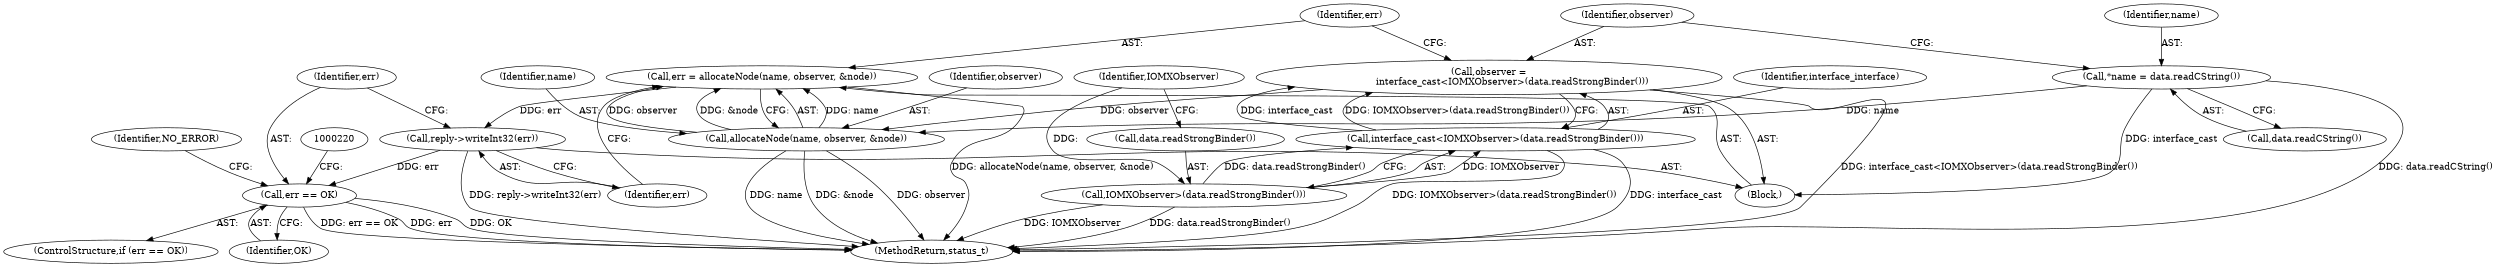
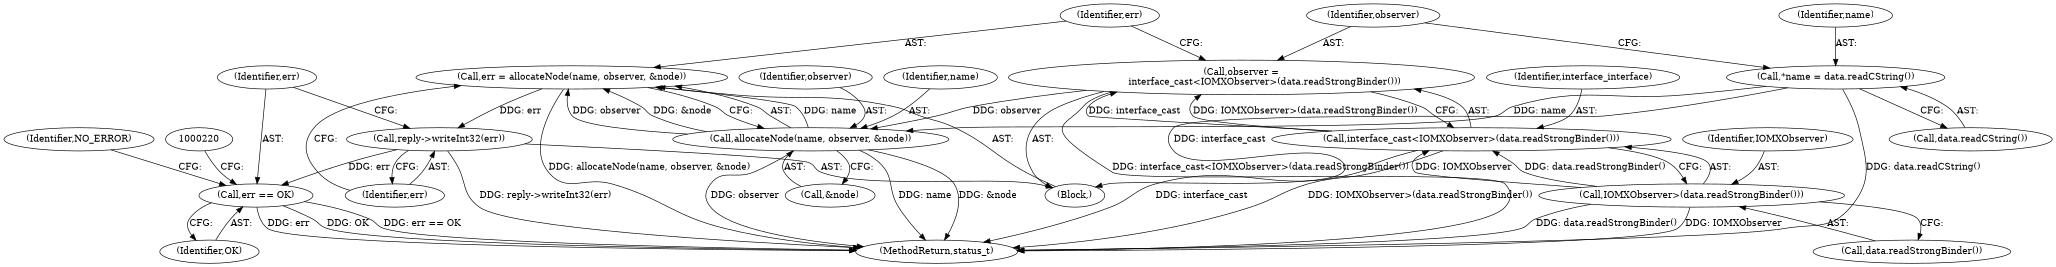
edge "(Identifier,IOMXObserver)" -> "(Call,data.readStrongBinder())": now "(Call,IOMXObserver>(data.readStrongBinder()))" -> "(Call,data.readStrongBinder())"
edge "(Identifier,IOMXObserver)" -> "(Call,IOMXObserver>(data.readStrongBinder()))": label "DDG: " -> "AST: "
node "(Call,&node)": added
node "(ControlStructure,if (err == OK))": removed
